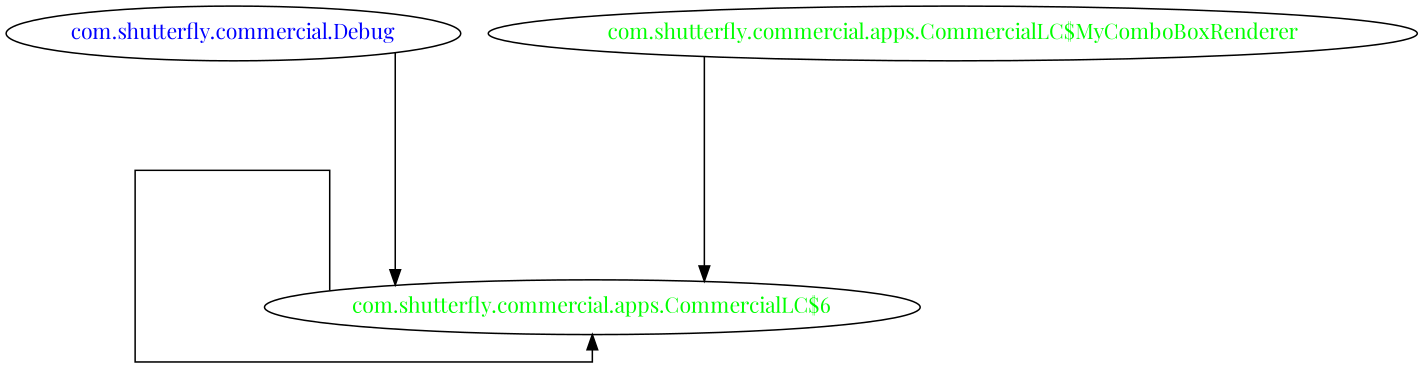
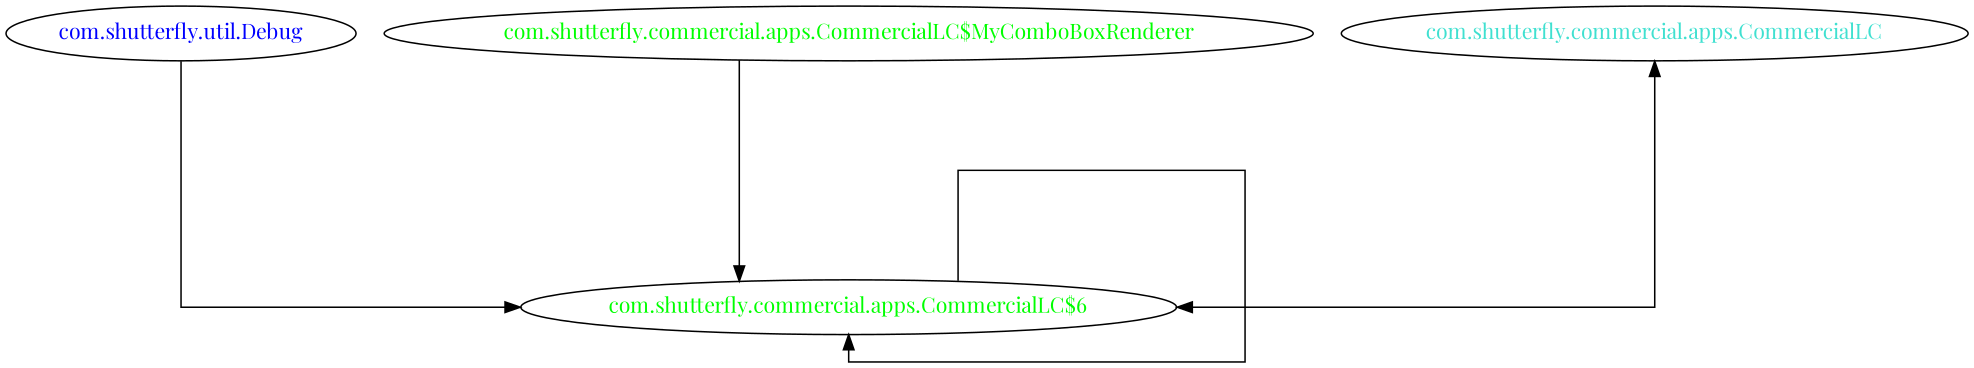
node "com.shutterfly.commercial.Debug": label "com.shutterfly.commercial.Debug" -> "com.shutterfly.util.Debug"
node "com.shutterfly.commercial.apps.CommercialLC": added
